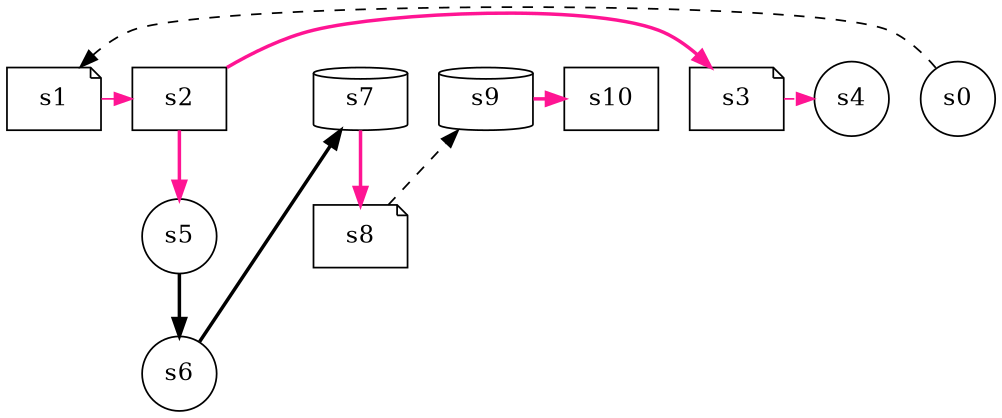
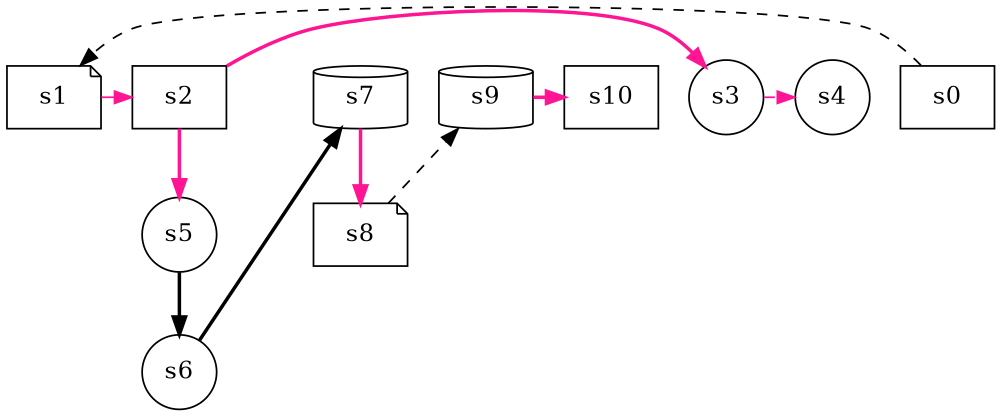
node "s3": shape note -> circle
node "s0": shape circle -> box
